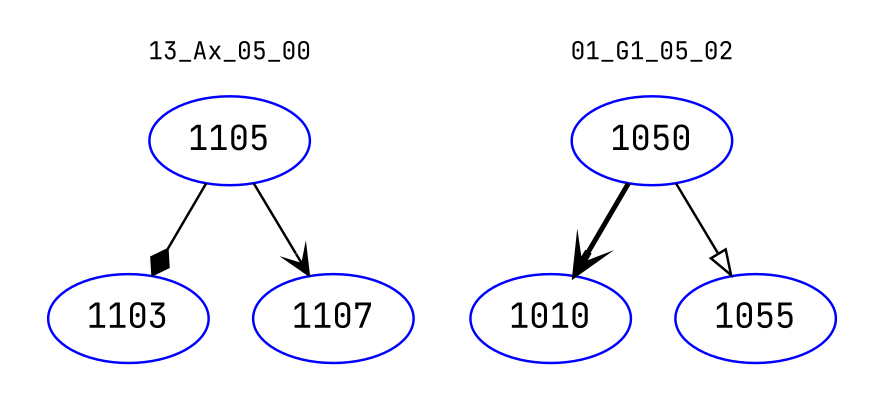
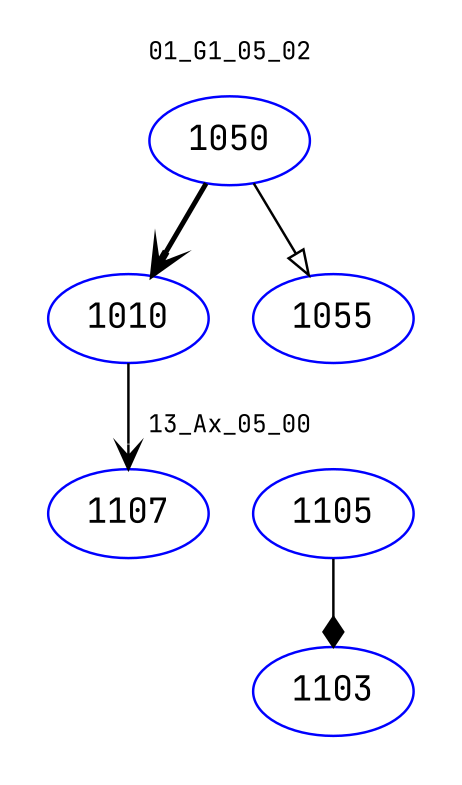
edge "1105" -> "1107": now "1010" -> "1107"
